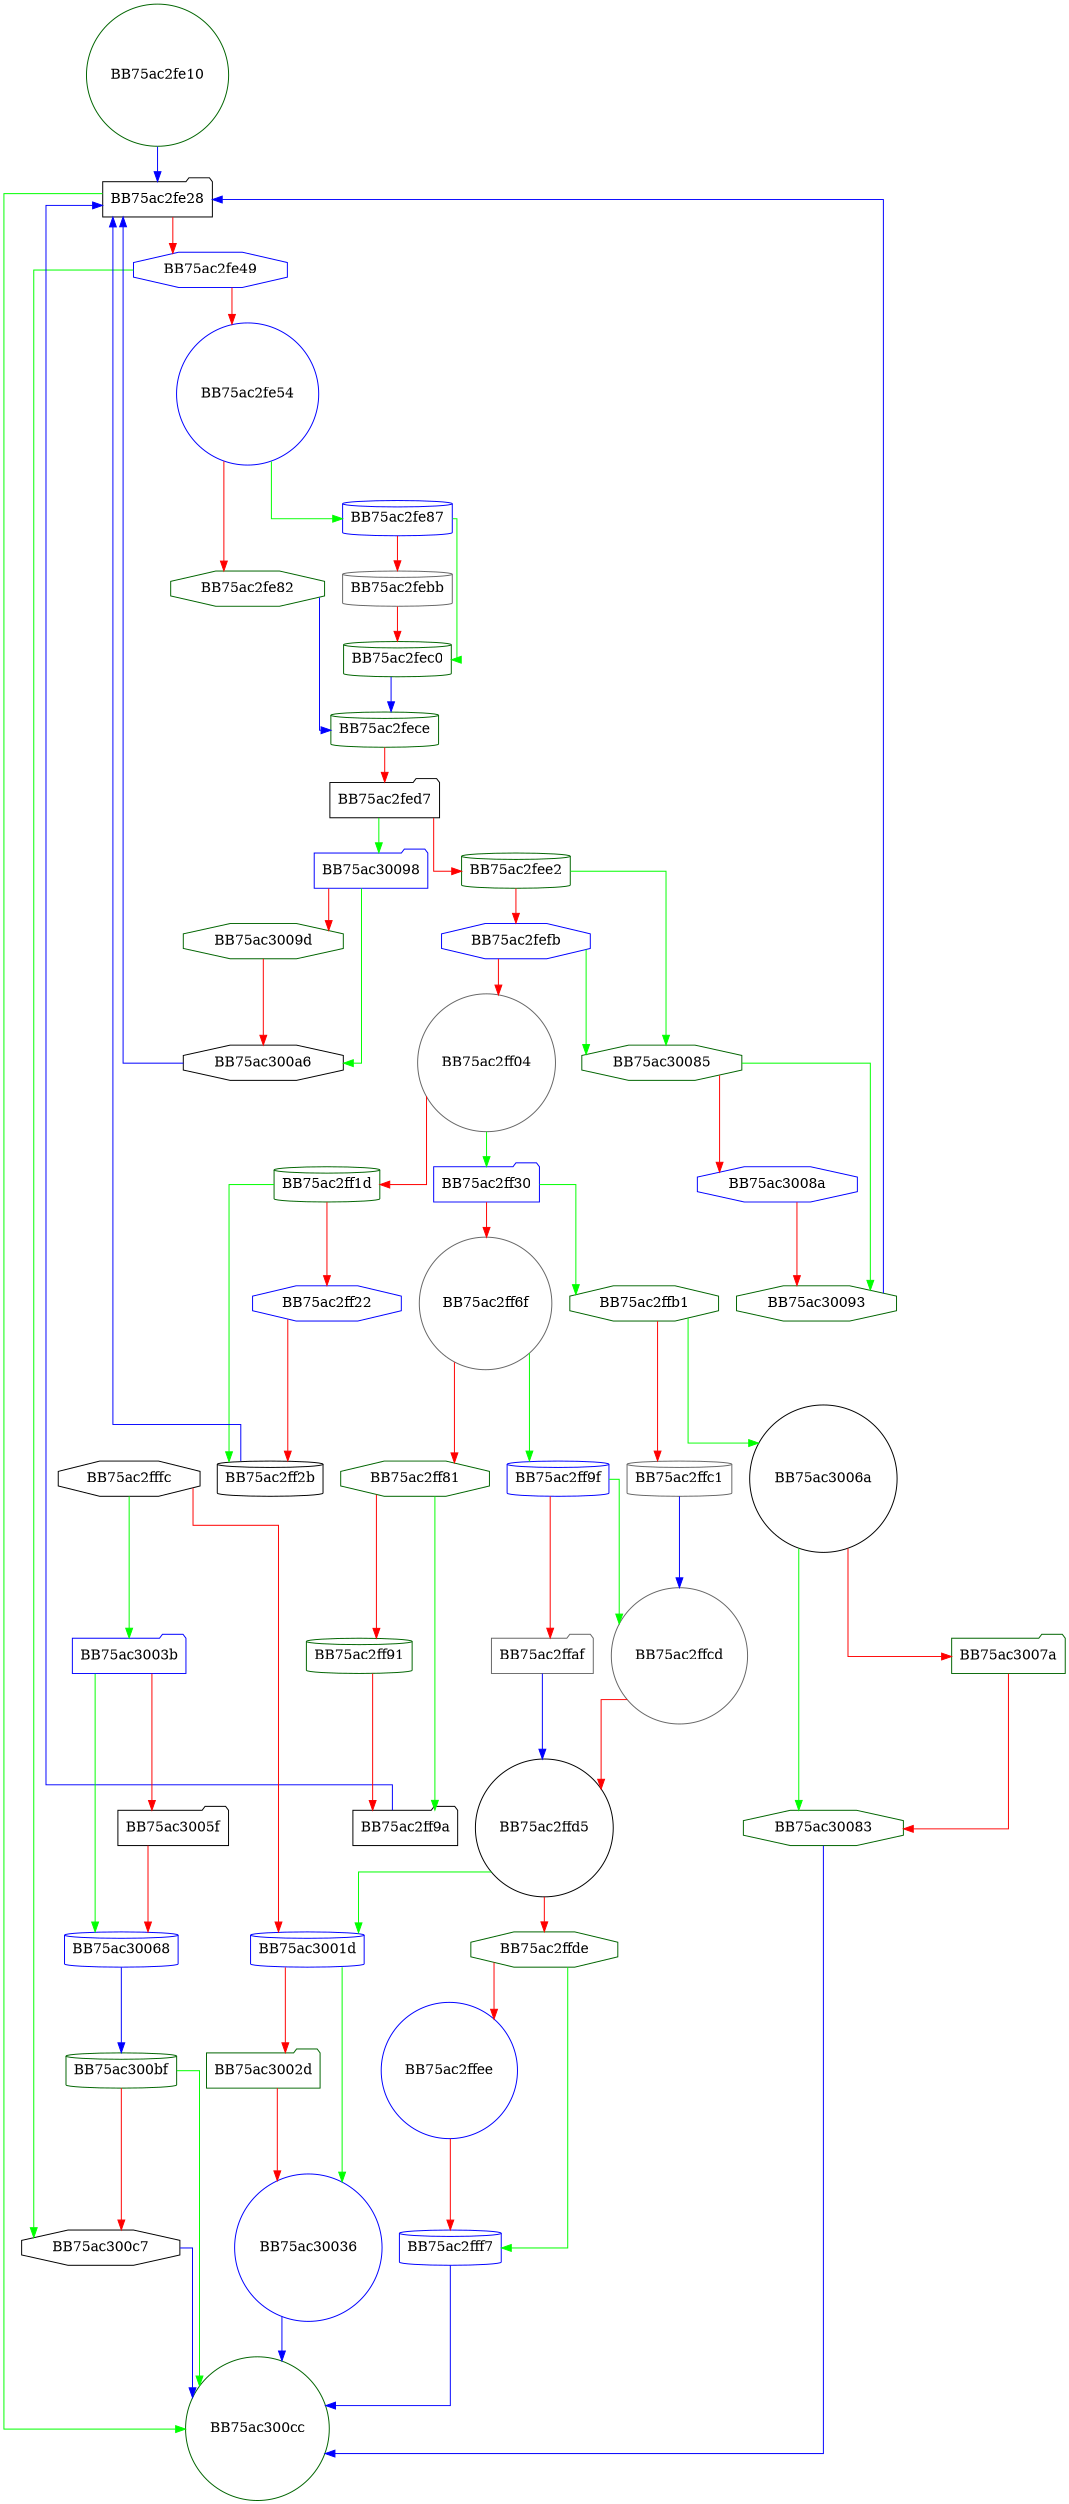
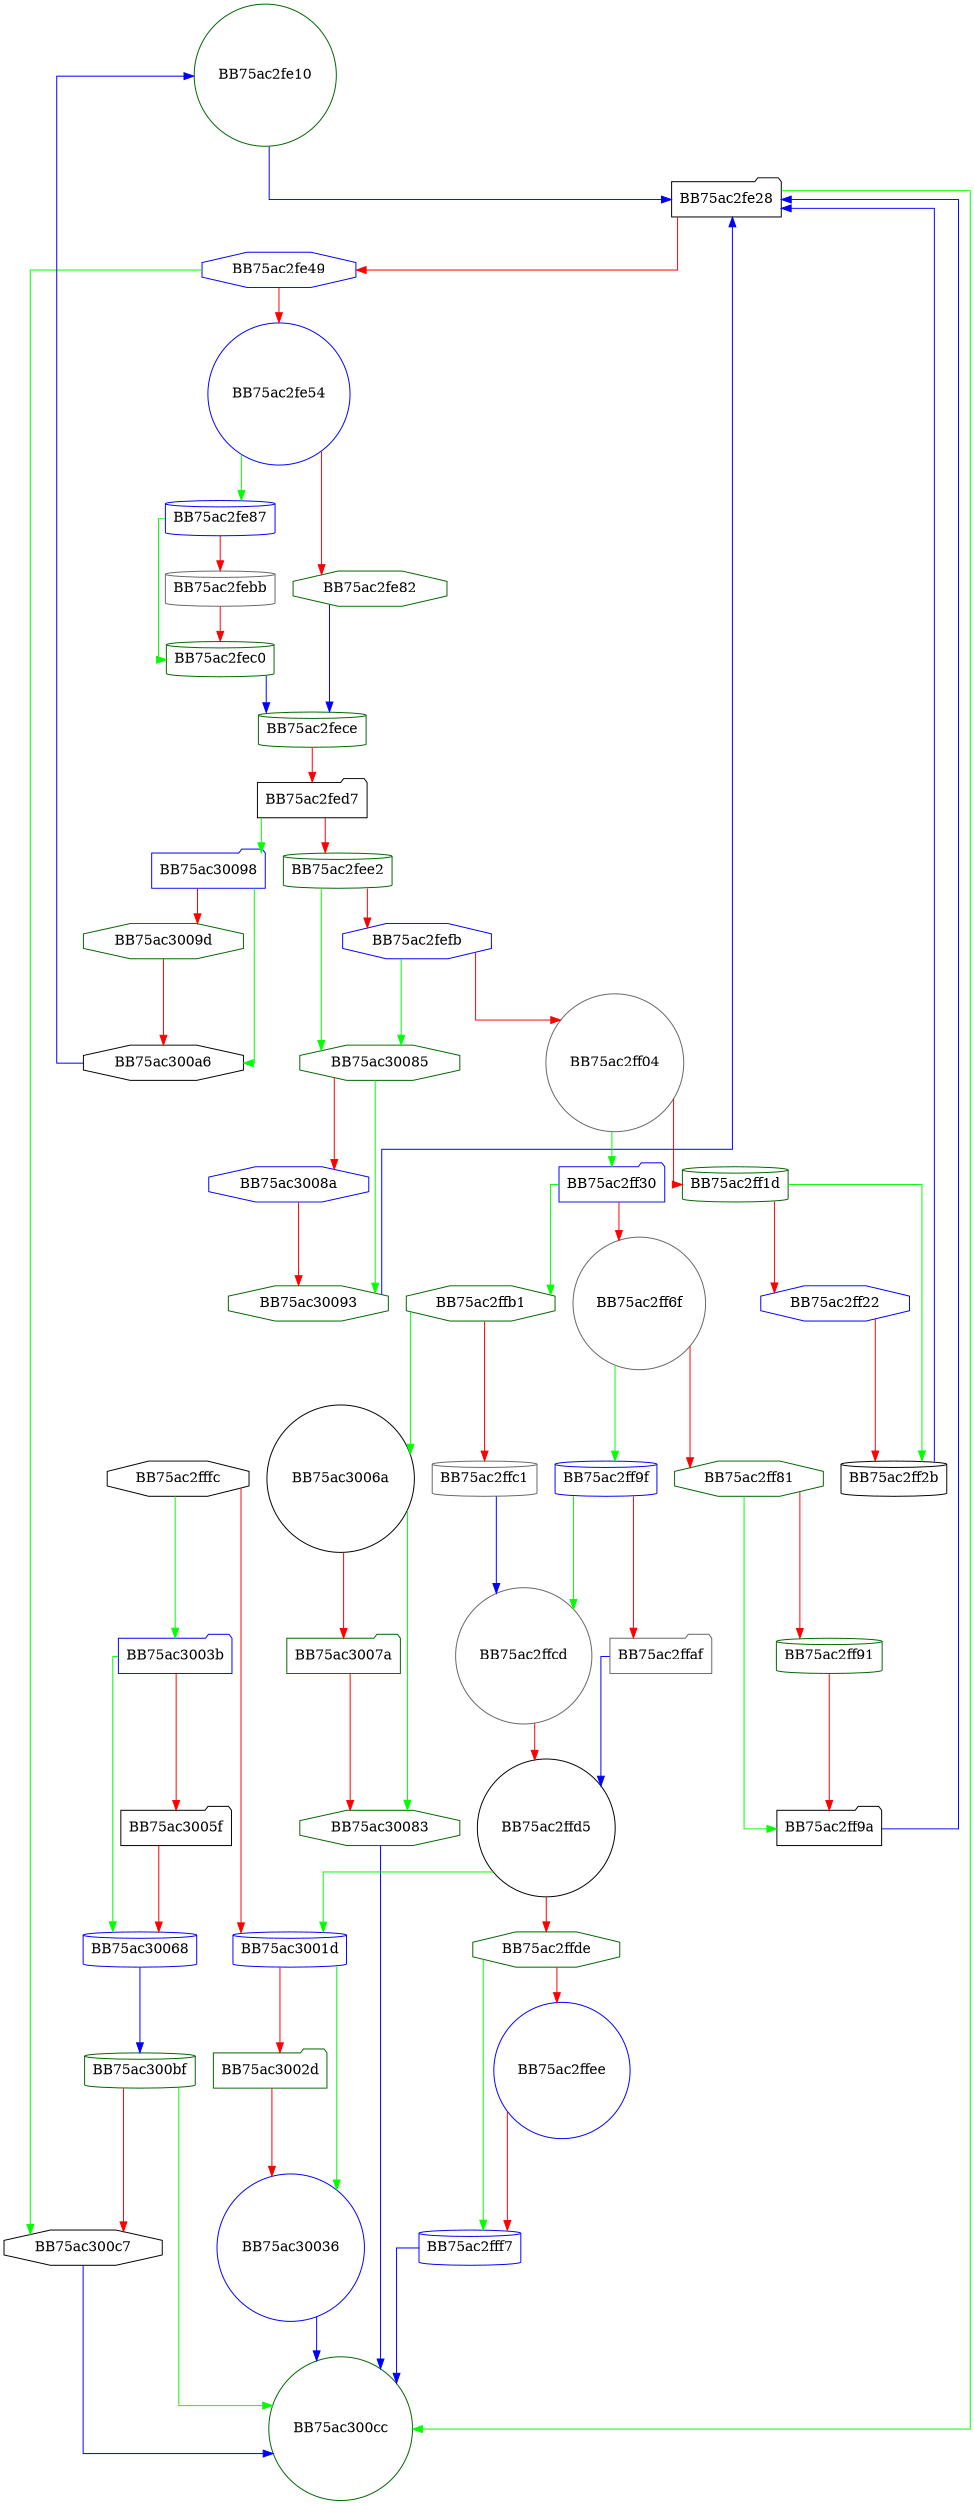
edge "BB75ac300a6" -> "BB75ac2fe28": now "BB75ac300a6" -> "BB75ac2fe10"
